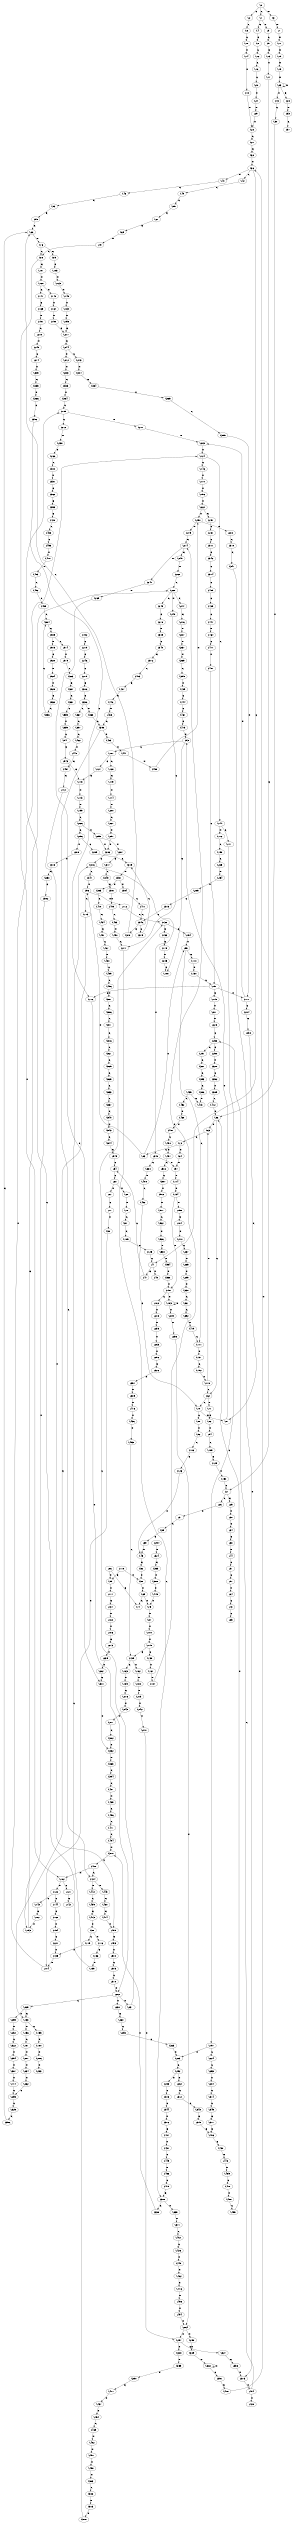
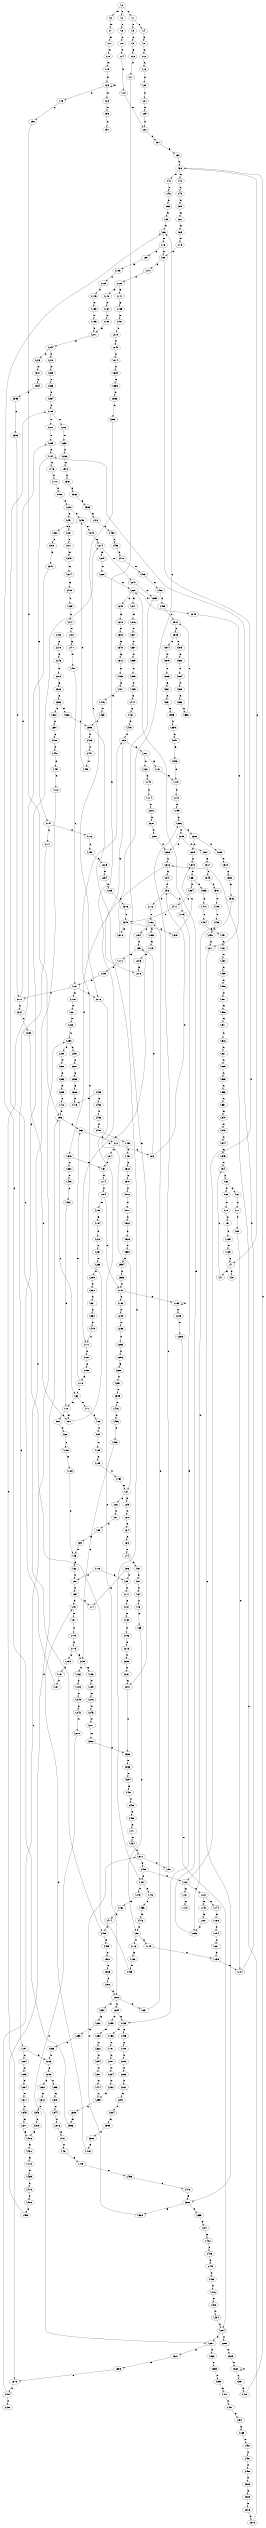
edge "S85" -> "S98": added, label "T"
node "S401": added
node "S261": added
